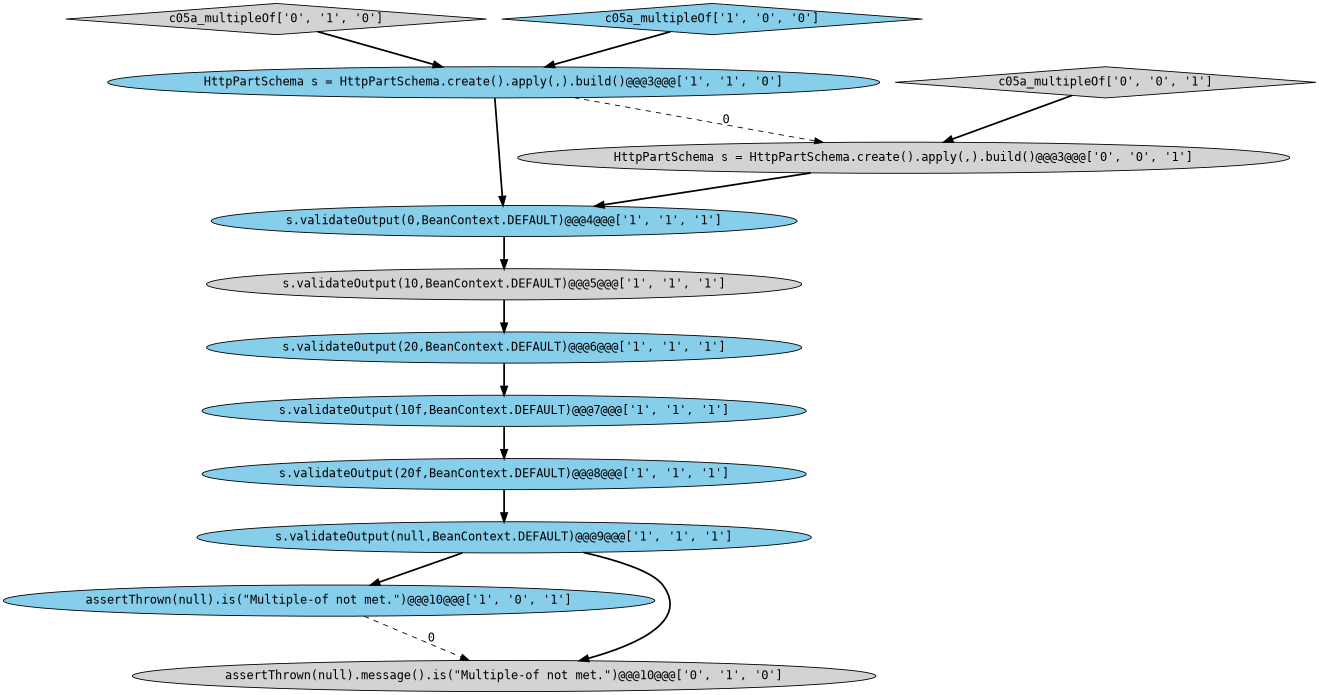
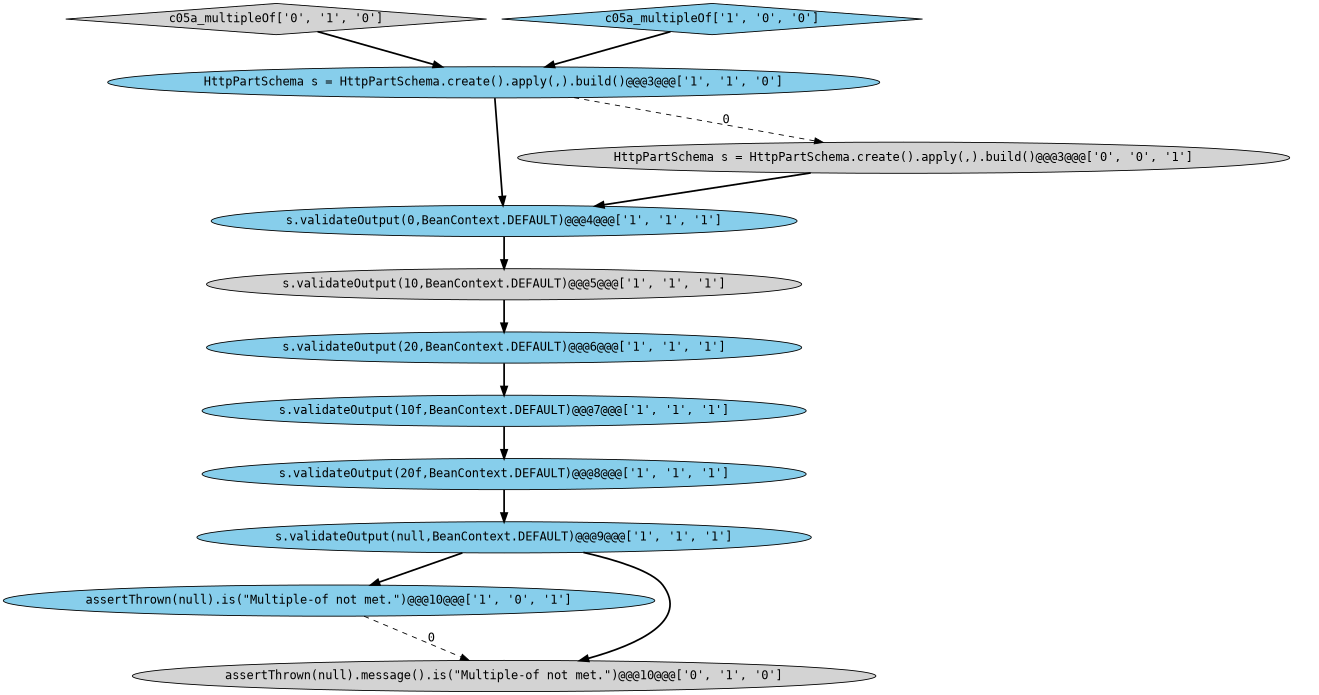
node "c05a_multipleOf['0', '0', '1']": removed
